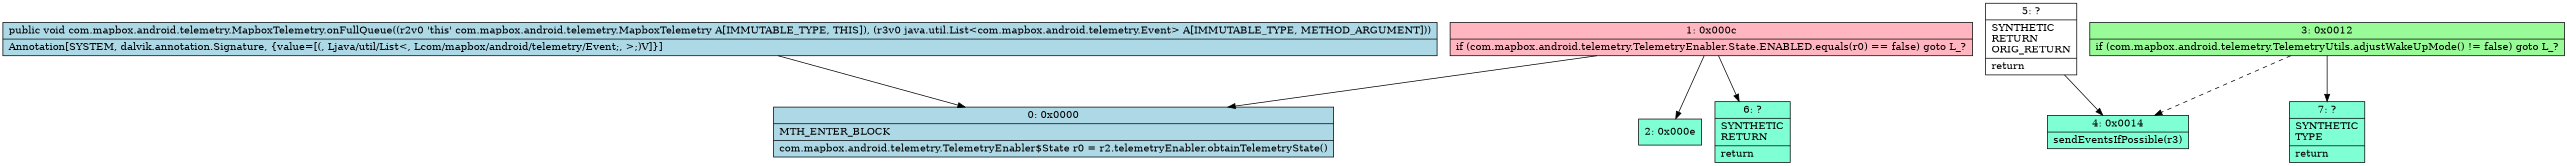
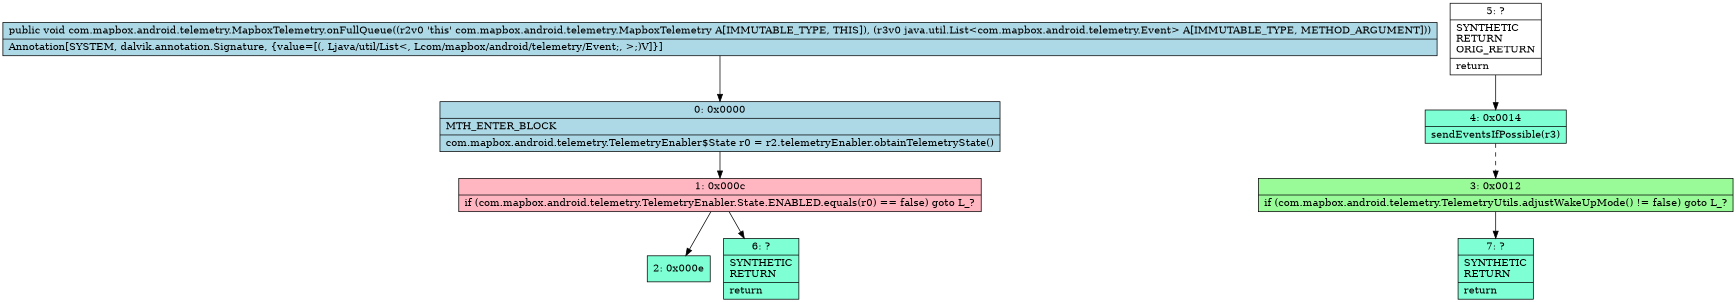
edge "1: 0x000c" -> "0: 0x0000": reversed
edge "3: 0x0012" -> "4: 0x0014": reversed
node "7: ?": text "TYPE" -> "RETURN"
